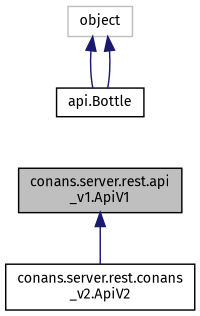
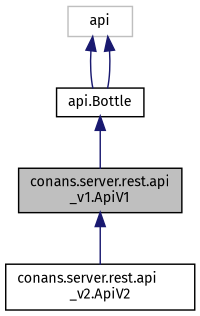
node "object": label "object" -> "api"
edge "conans.server.rest.api _v1.ApiV1" -> "api.Bottle": added
node "conans.server.rest.conans _v2.ApiV2": label "conans.server.rest.conans _v2.ApiV2" -> "conans.server.rest.api _v2.ApiV2"
